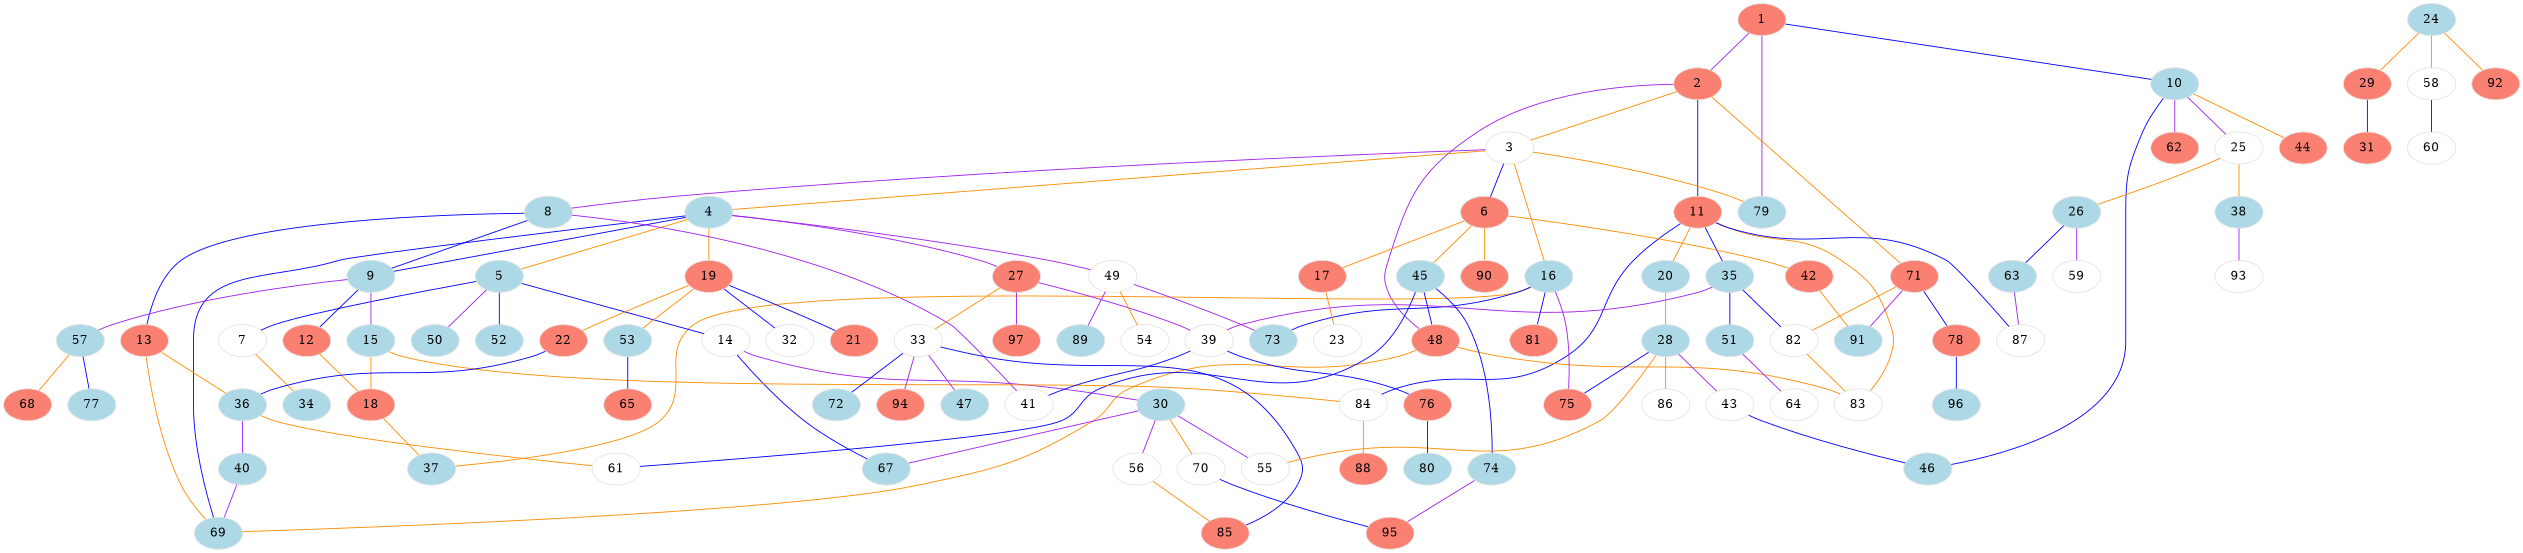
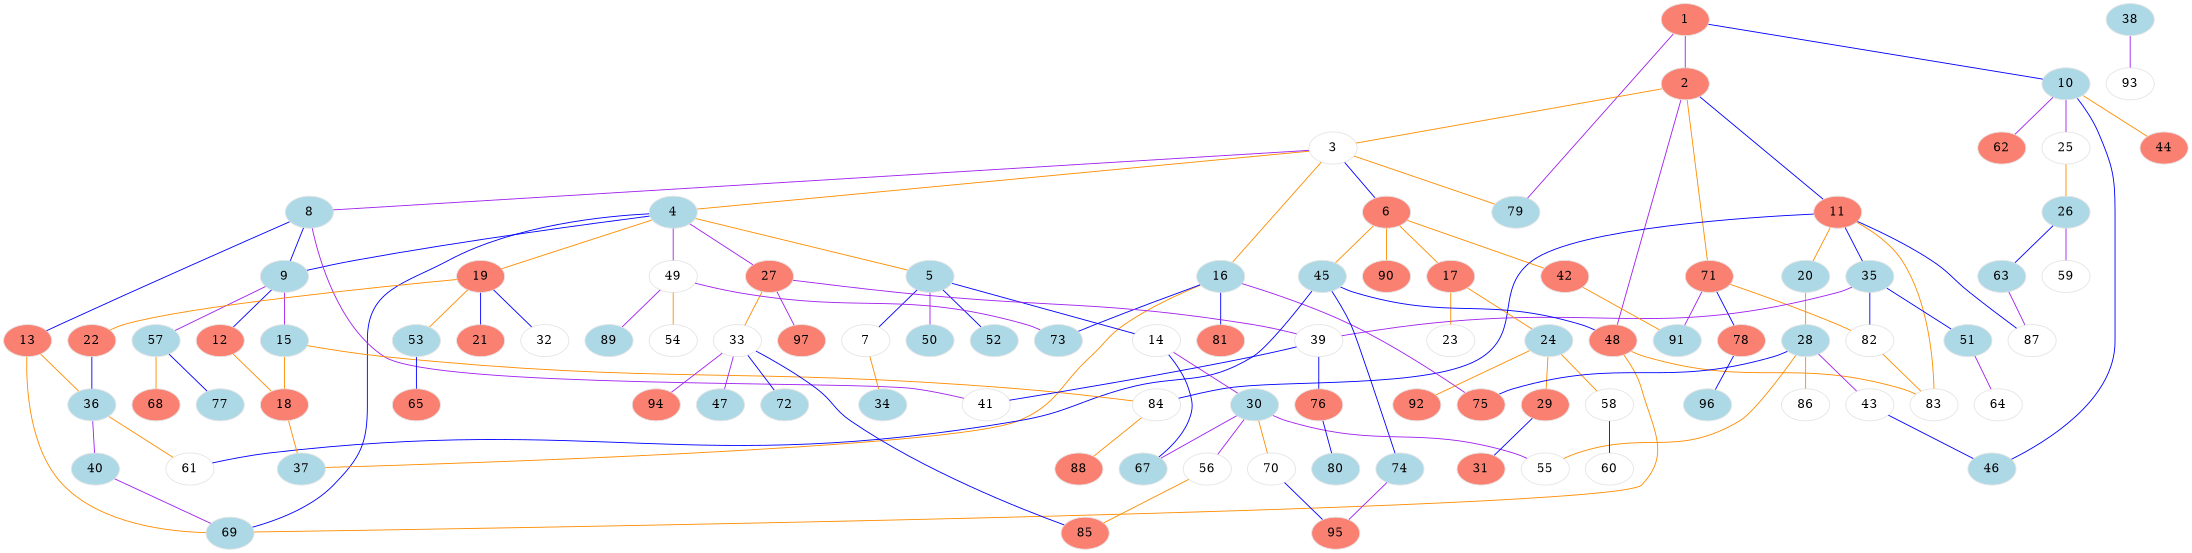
edge "25" -- "38": removed
edge "17" -- "24": added
